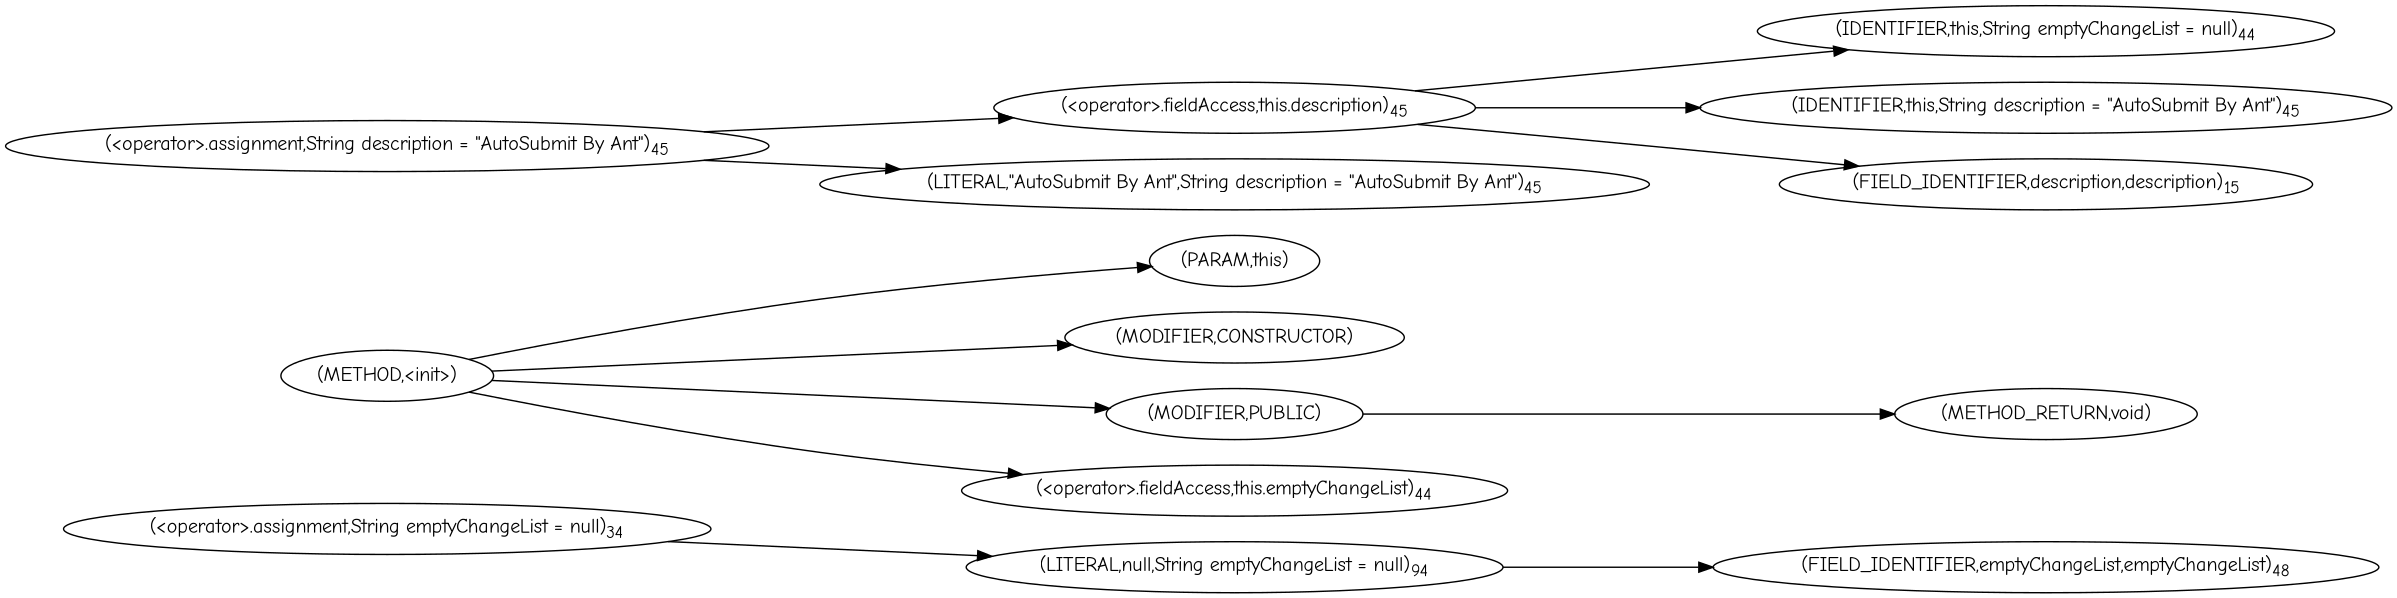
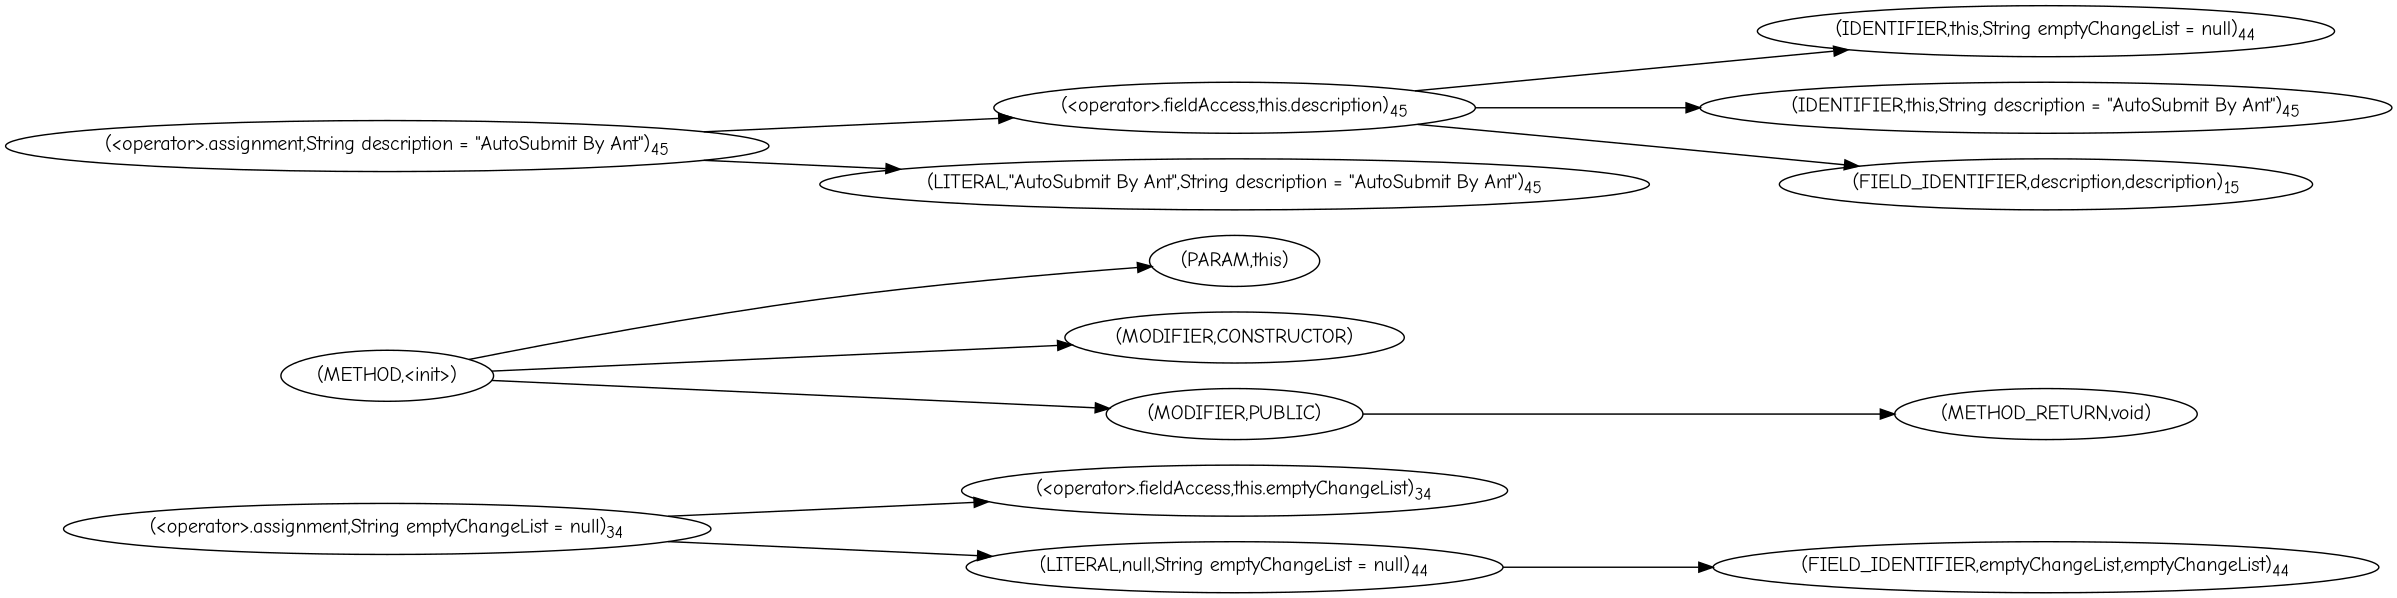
edge "(METHOD,<init>)" -> "(<operator>.fieldAccess,this.emptyChangeList)": now "(<operator>.assignment,String emptyChangeList = null)" -> "(<operator>.fieldAccess,this.emptyChangeList)"
node "(<operator>.fieldAccess,this.emptyChangeList)": text "44" -> "34"
node "(LITERAL,null,String emptyChangeList = null)": text "94" -> "44"
node "(FIELD_IDENTIFIER,emptyChangeList,emptyChangeList)": text "48" -> "44"
